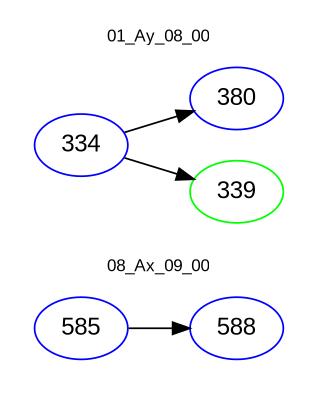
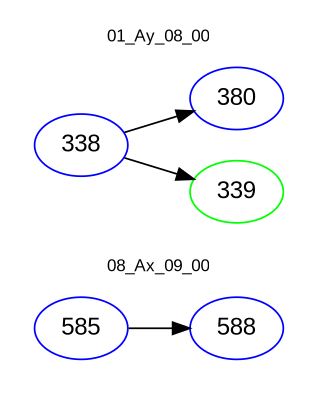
node "334": label "334" -> "338"
